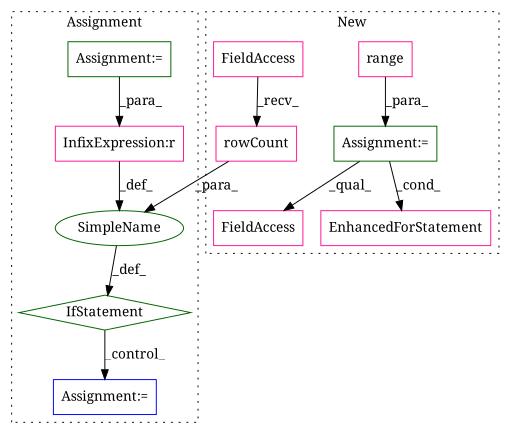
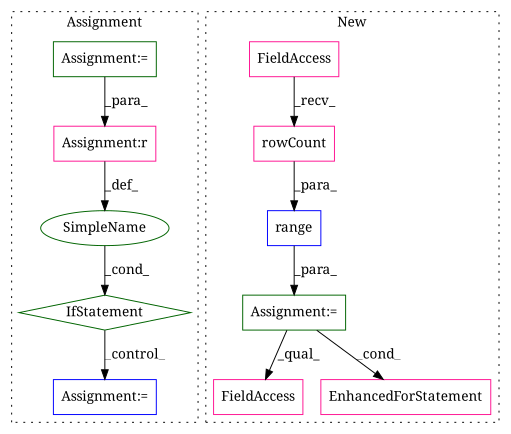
node "range": color deeppink -> blue
node "InfixExpression:r": label "InfixExpression:r" -> "Assignment:r"
edge "rowCount" -> "SimpleName": now "rowCount" -> "range"
edge "SimpleName" -> "IfStatement": label "_def_" -> "_cond_"
